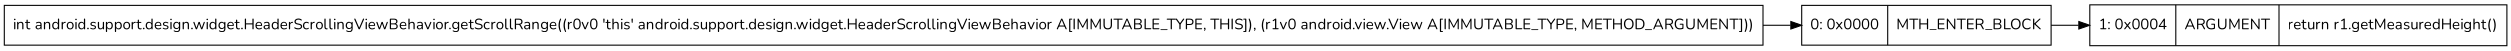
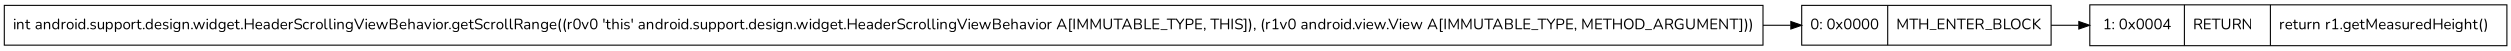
node "1: 0x0004": text "ARGUMENT" -> "RETURN"
